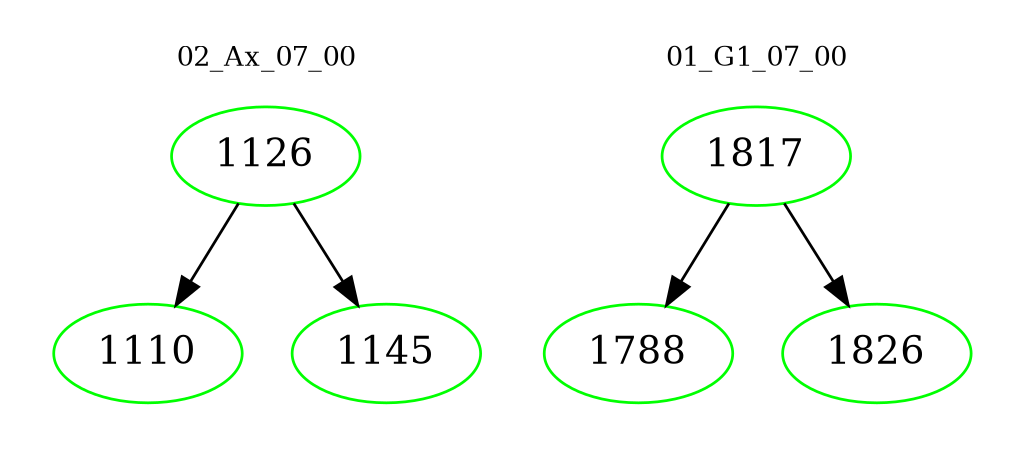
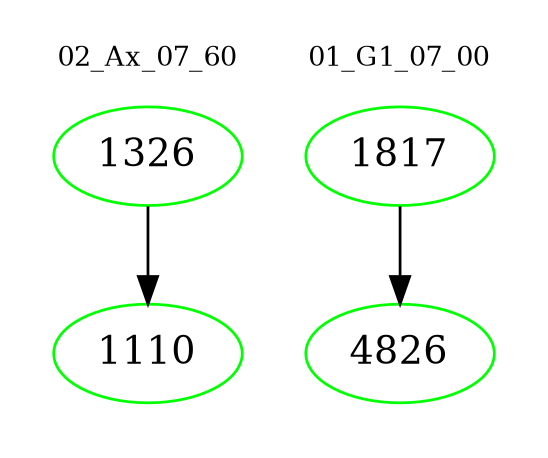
cluster "02_Ax_07_00": label "02_Ax_07_00" -> "02_Ax_07_60"
node "1126": label "1126" -> "1326"
node "1145": removed
node "1788": removed
node "1826": label "1826" -> "4826"
